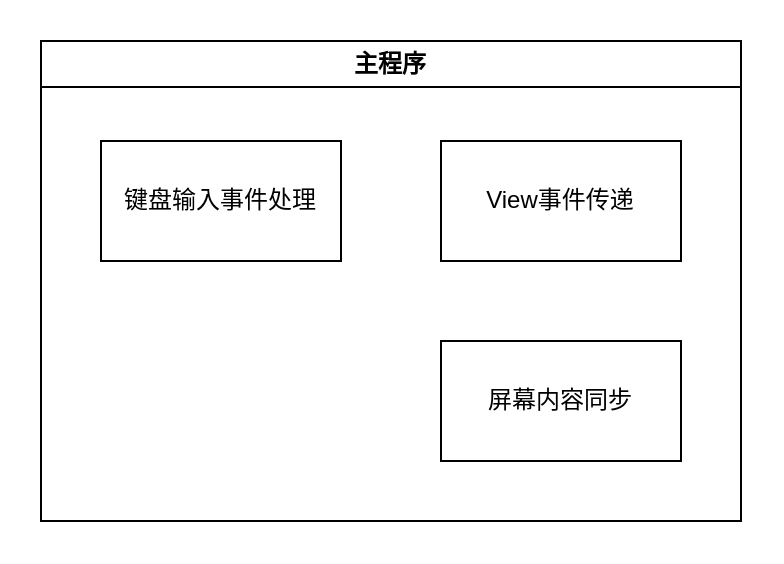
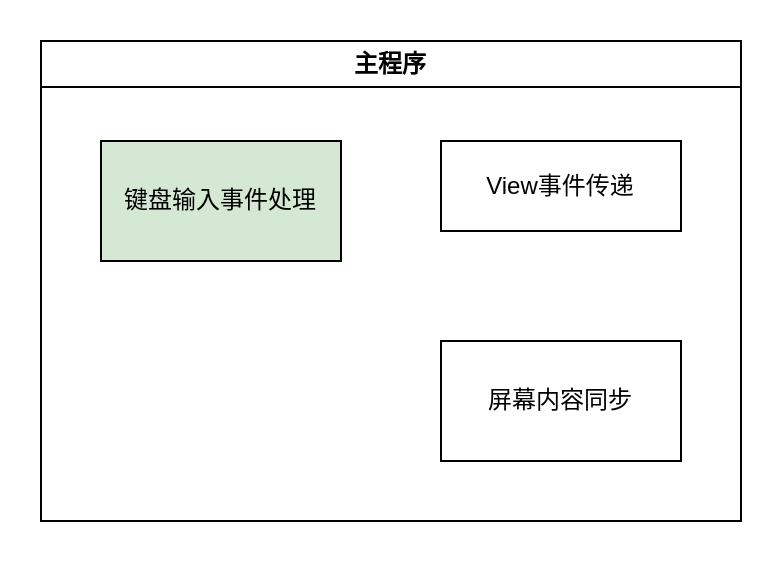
node "键盘输入事件处理": fillcolor #ffffff -> #d5e8d4
node "View事件传递": size 240x120 -> 240x90
